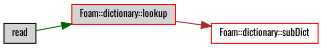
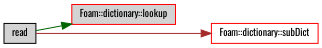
edge "Foam::dictionary::lookup" -> "Foam::dictionary::subDict": now "read" -> "Foam::dictionary::subDict"
